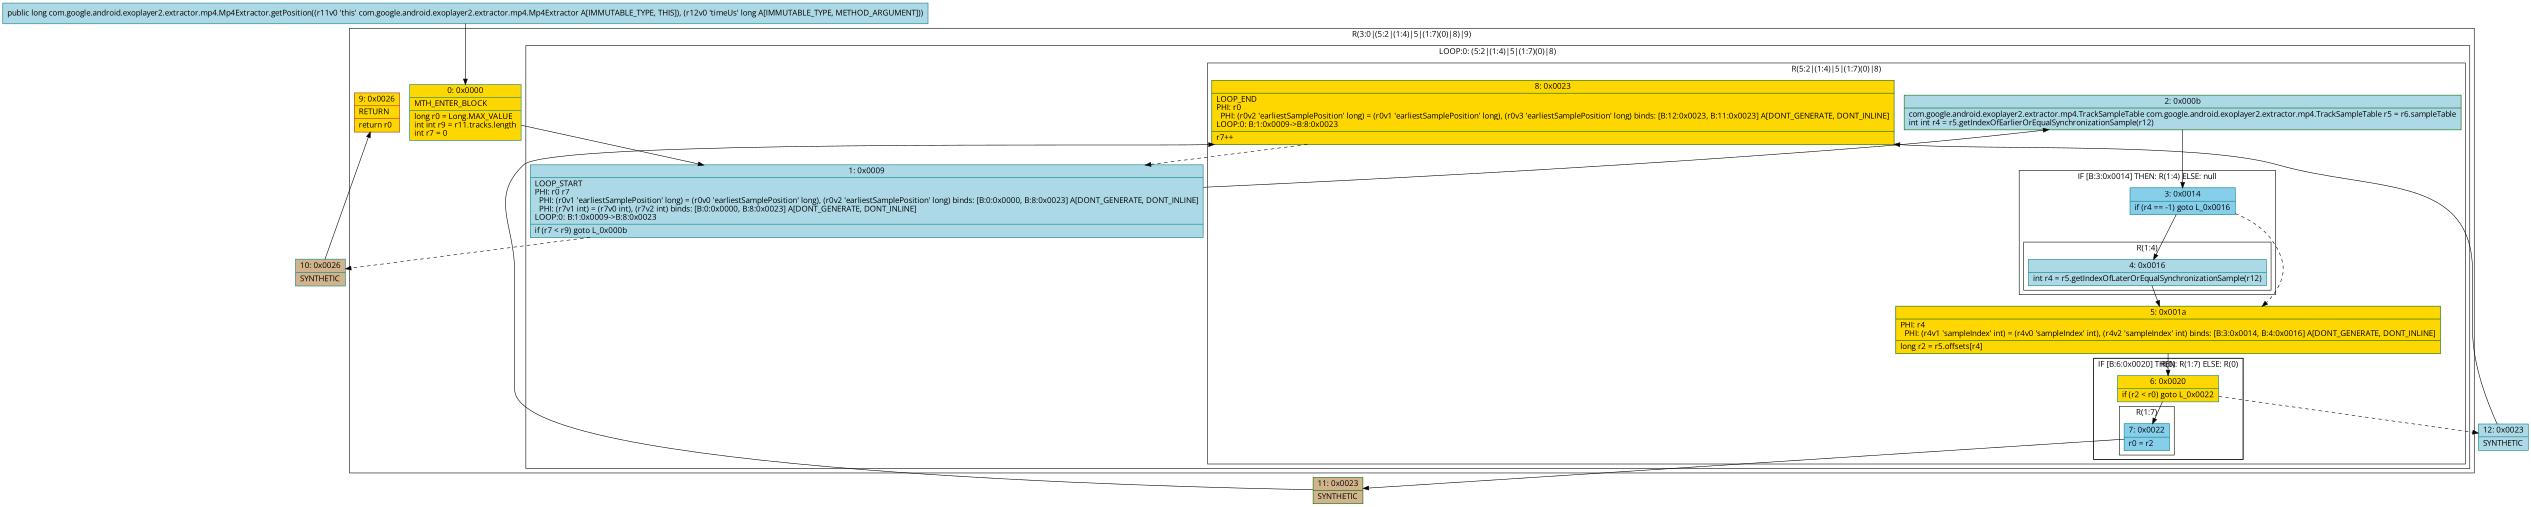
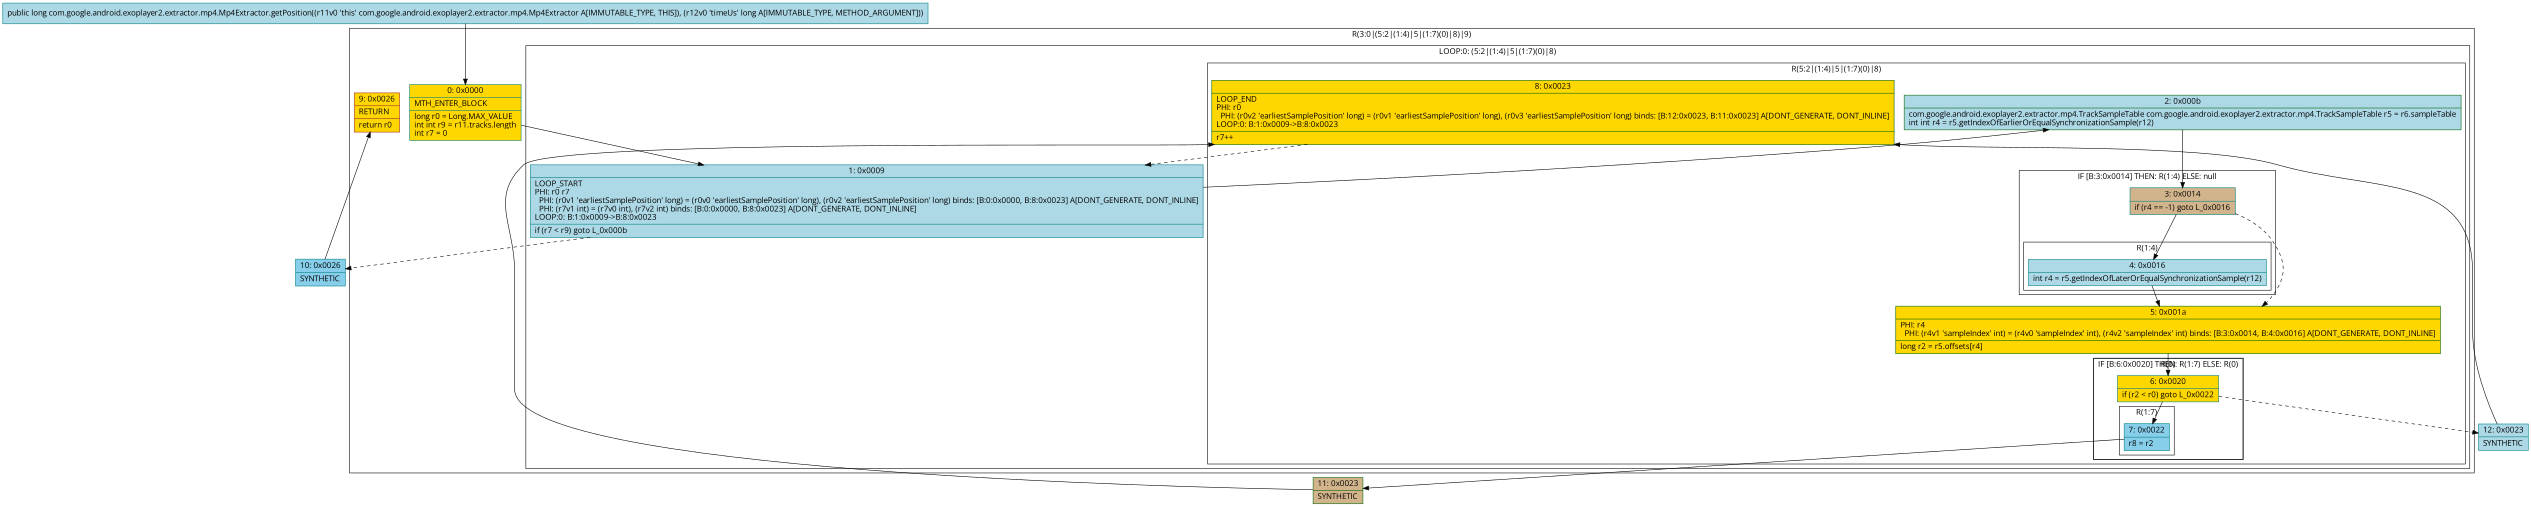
node "3: 0x0014": fillcolor skyblue -> tan
node "10: 0x0026": fillcolor tan -> skyblue
node "7: 0x0022": text "r0 = r2" -> "r8 = r2"
